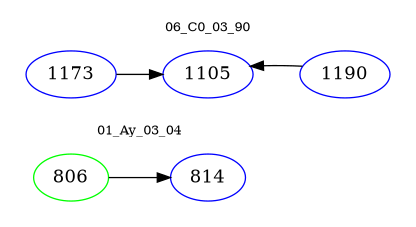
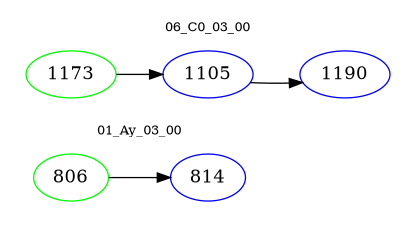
cluster "06_C0_03_90": label "06_C0_03_90" -> "06_C0_03_00"
edge "1190" -> "1105": reversed
node "1173": color blue -> green
cluster "01_Ay_03_04": label "01_Ay_03_04" -> "01_Ay_03_00"
